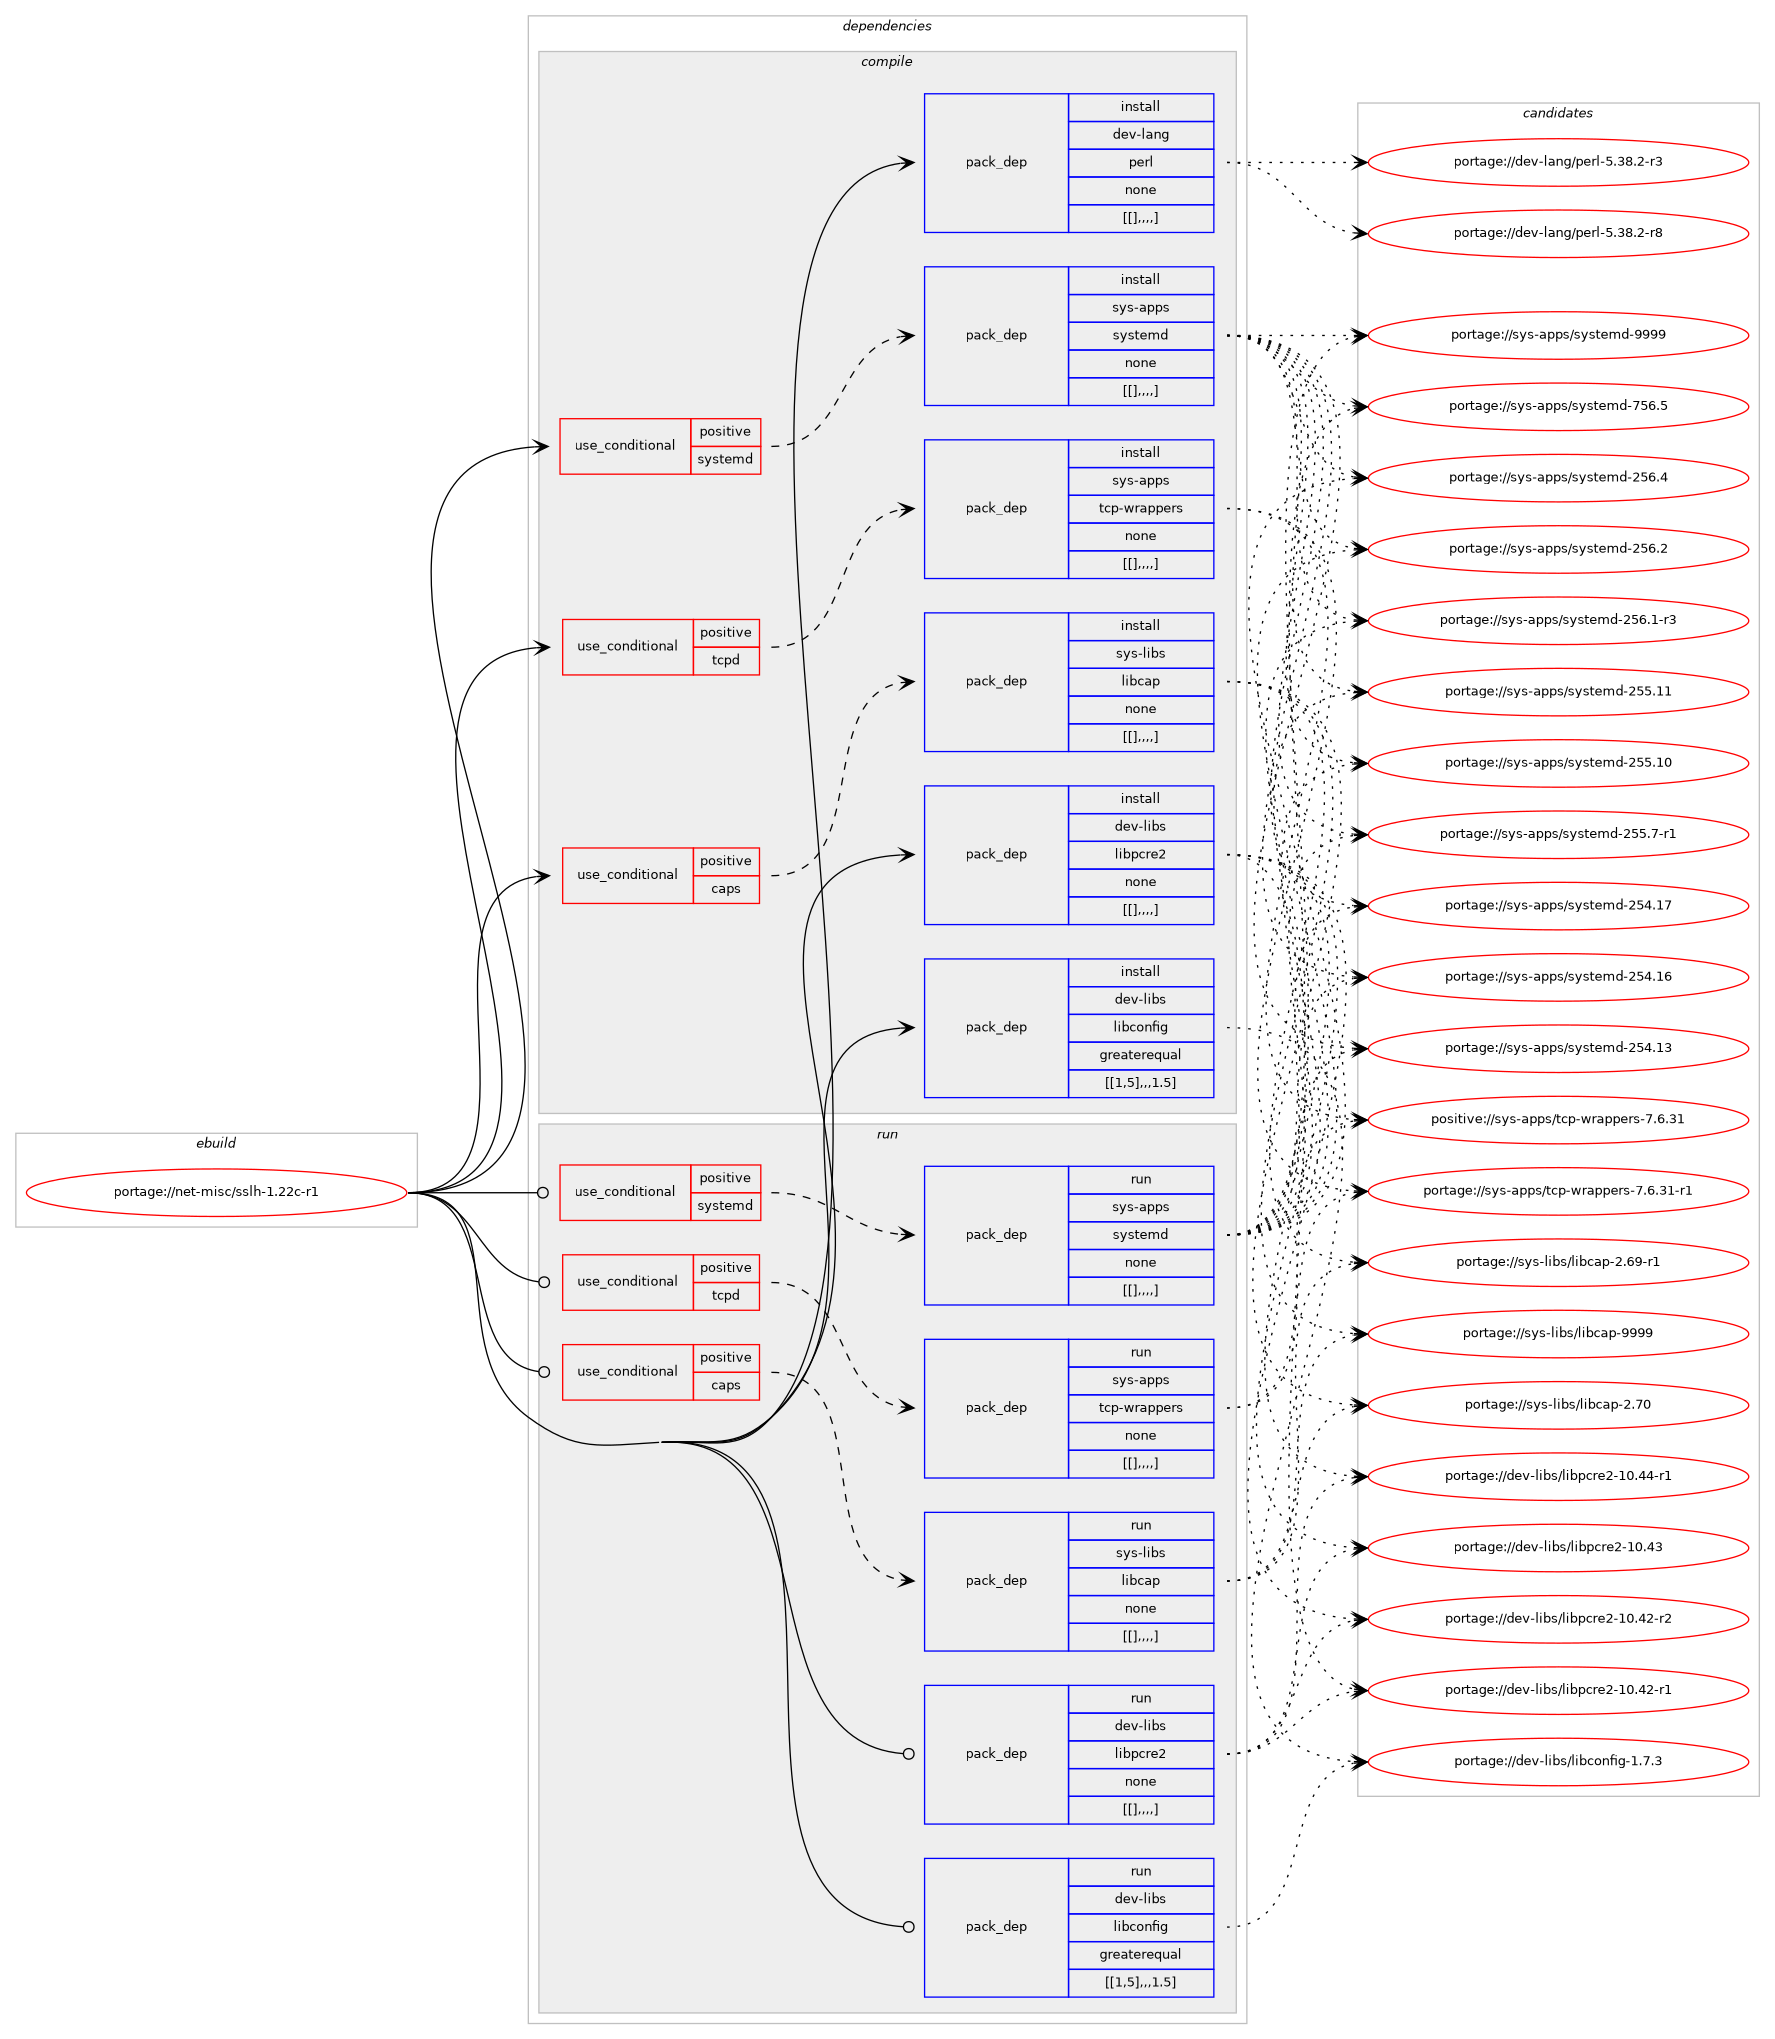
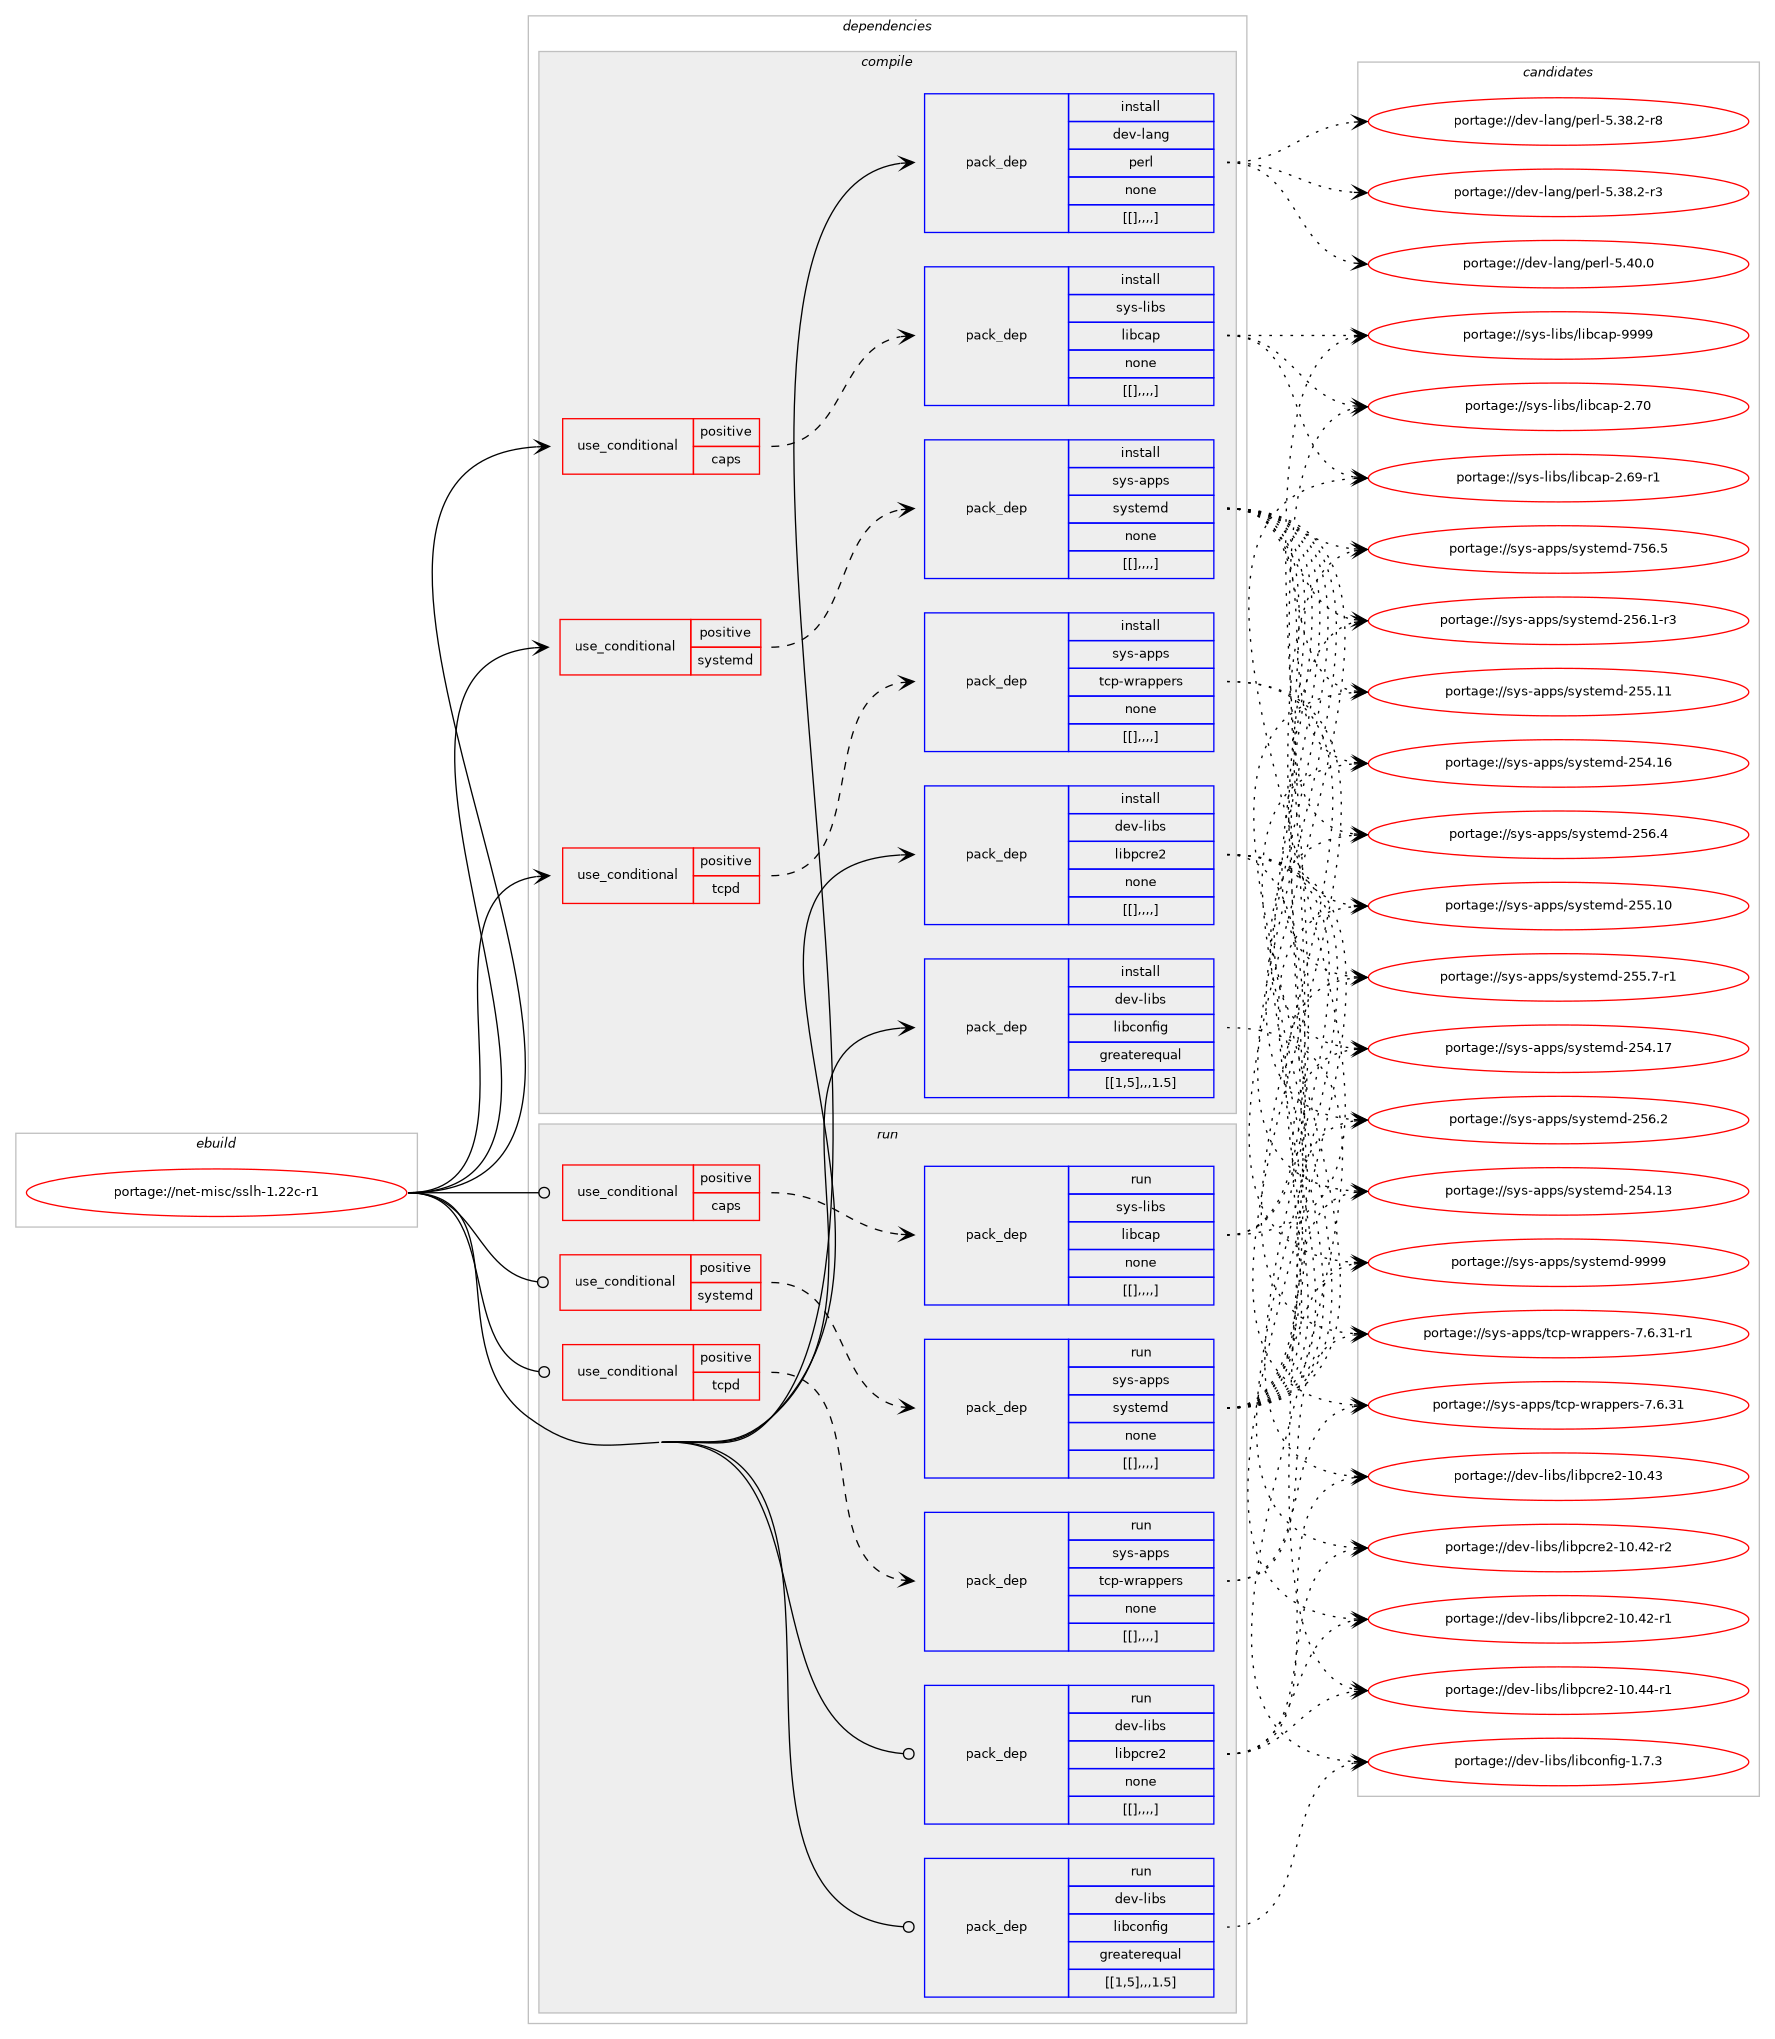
node "portage://dev-lang/perl-5.40.0": added
node "positive://sys-apps/tcp-wrappers-7.6.31": label "positive://sys-apps/tcp-wrappers-7.6.31" -> "portage://sys-apps/tcp-wrappers-7.6.31"
